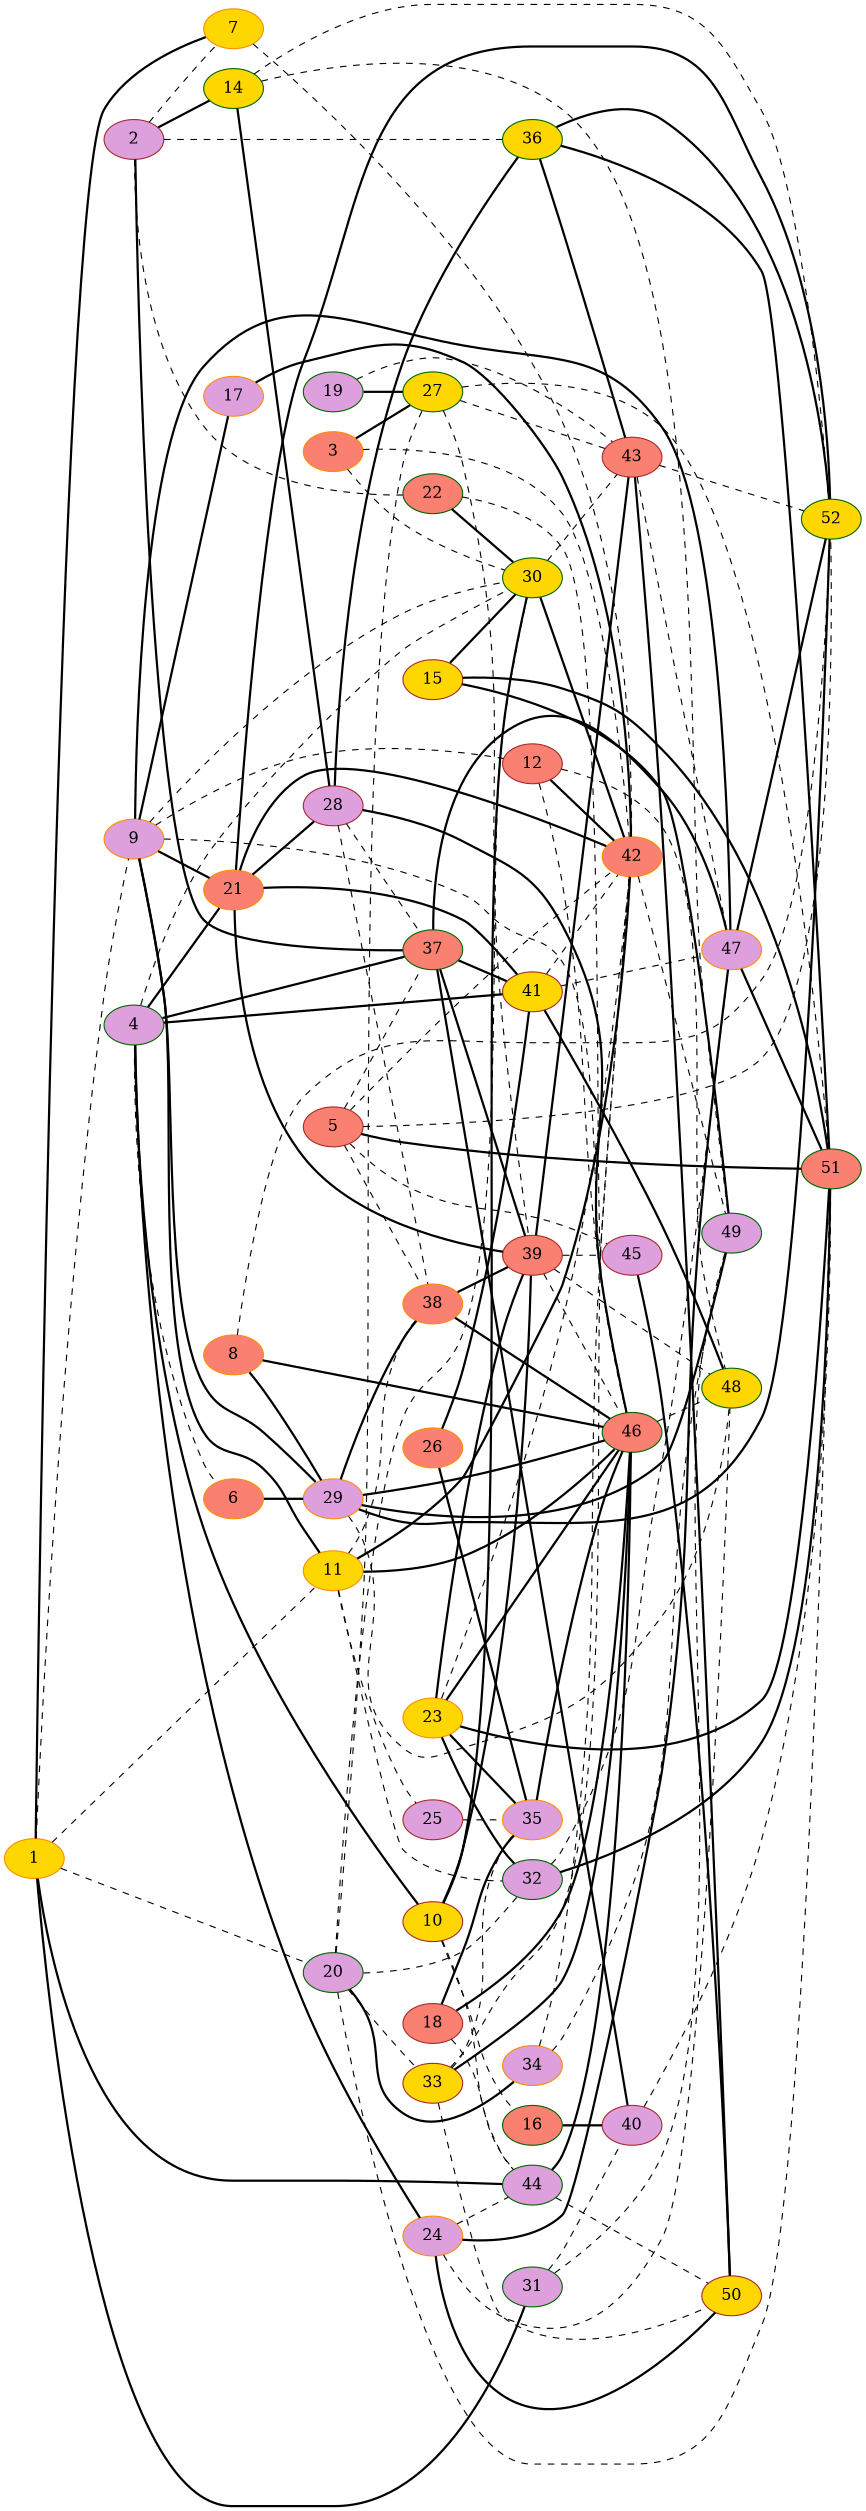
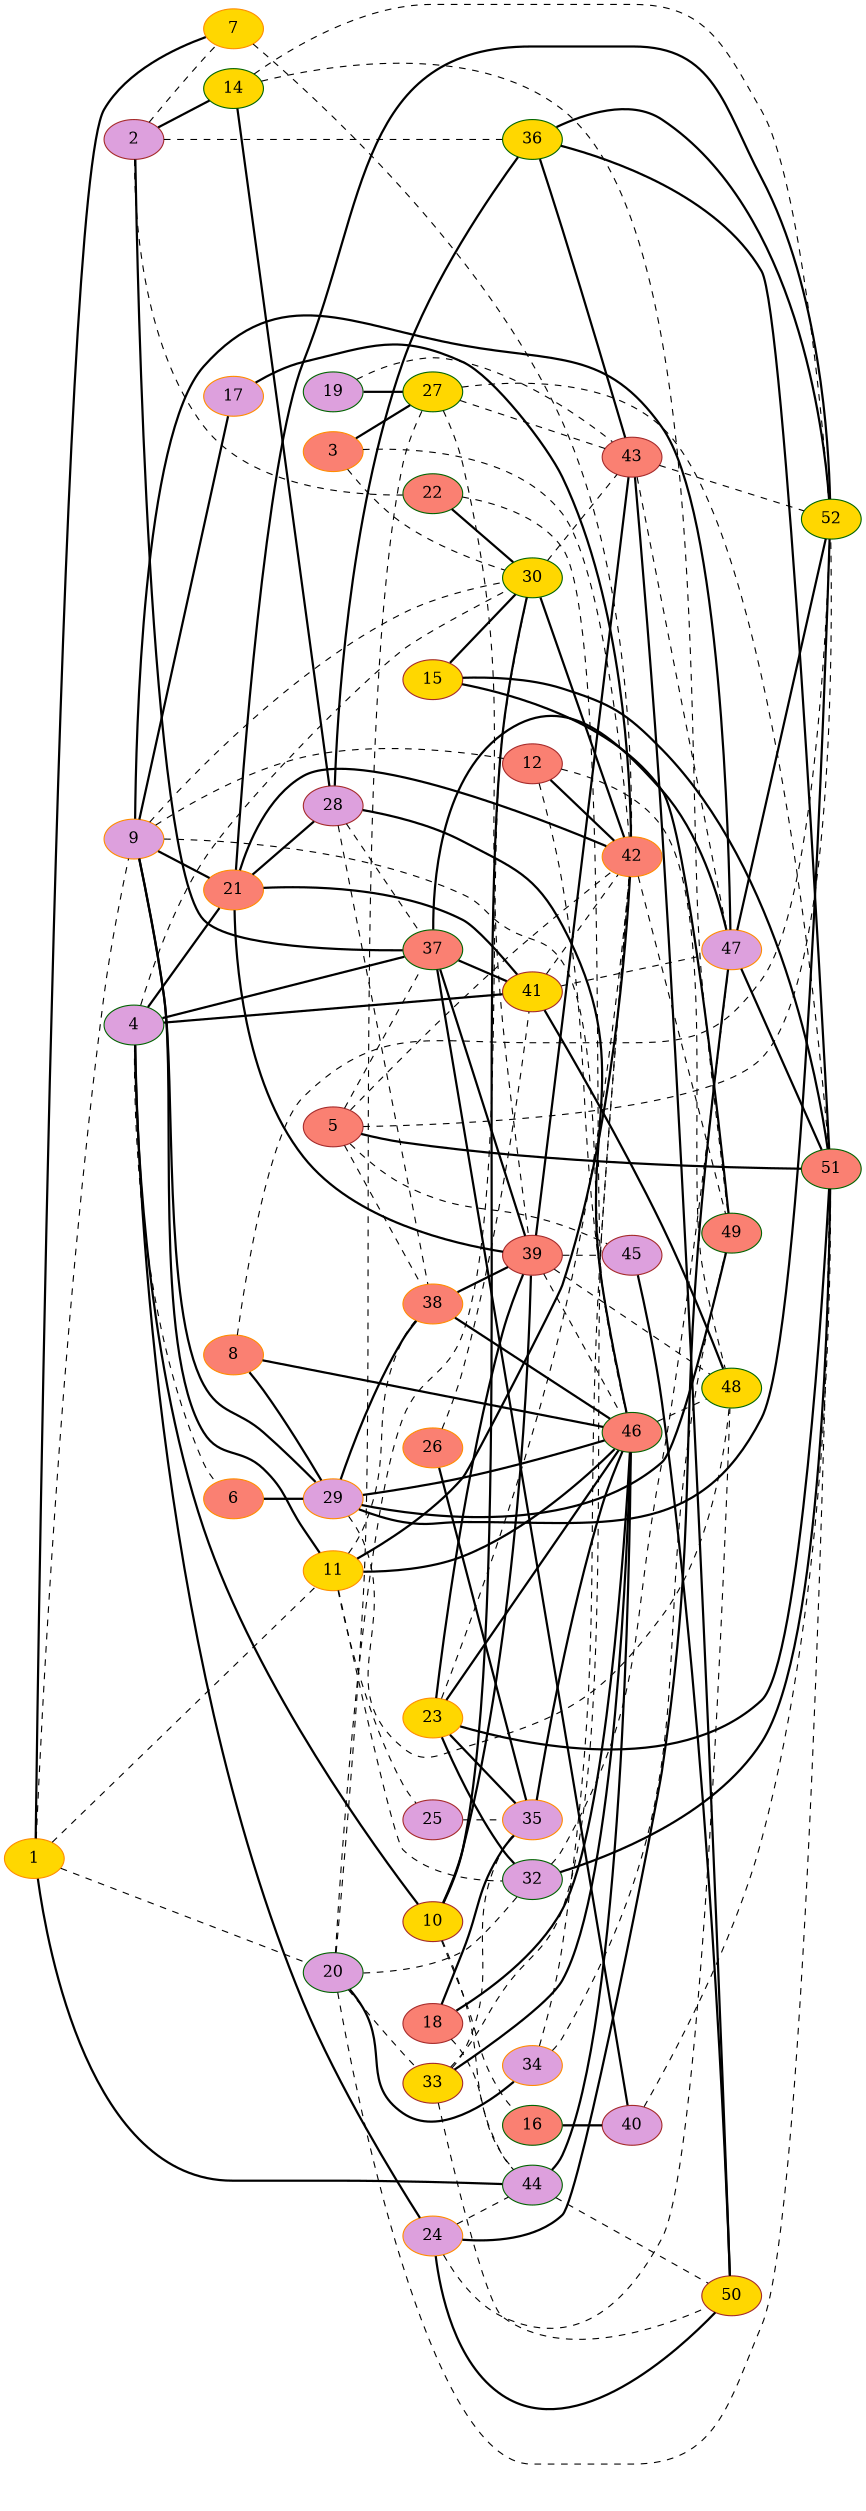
edge "41" -- "26": style bold -> dashed
node "49": fillcolor plum -> salmon
node "31": removed
